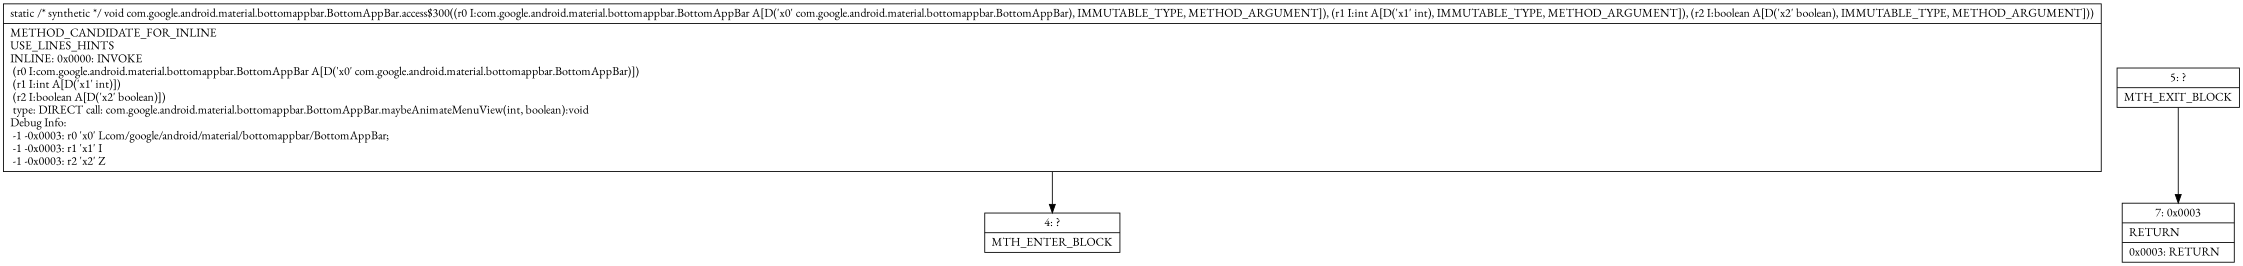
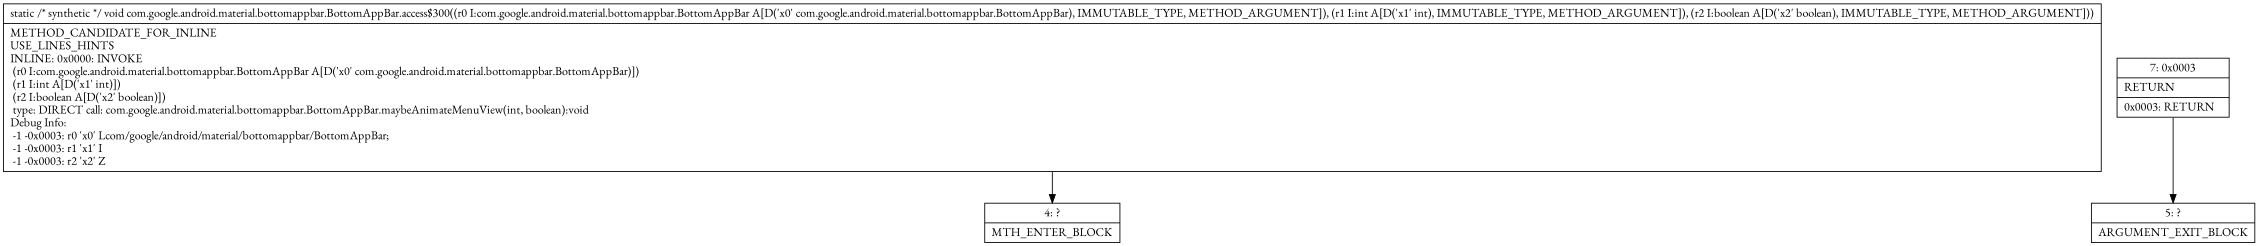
node "5: ?": text "MTH_EXIT_BLOCK" -> "ARGUMENT_EXIT_BLOCK"
edge "5: ?" -> "7: 0x0003": reversed
